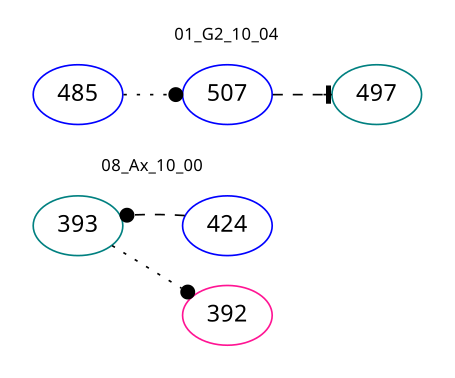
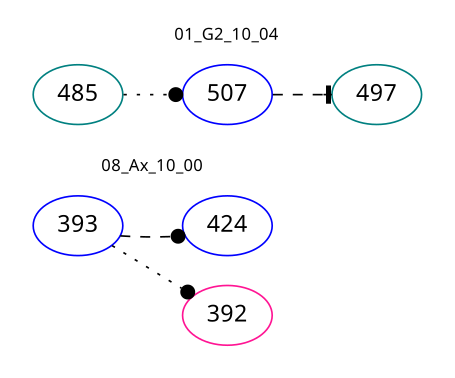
node "485": color blue -> teal
edge "424" -> "393": reversed
node "393": color teal -> blue
